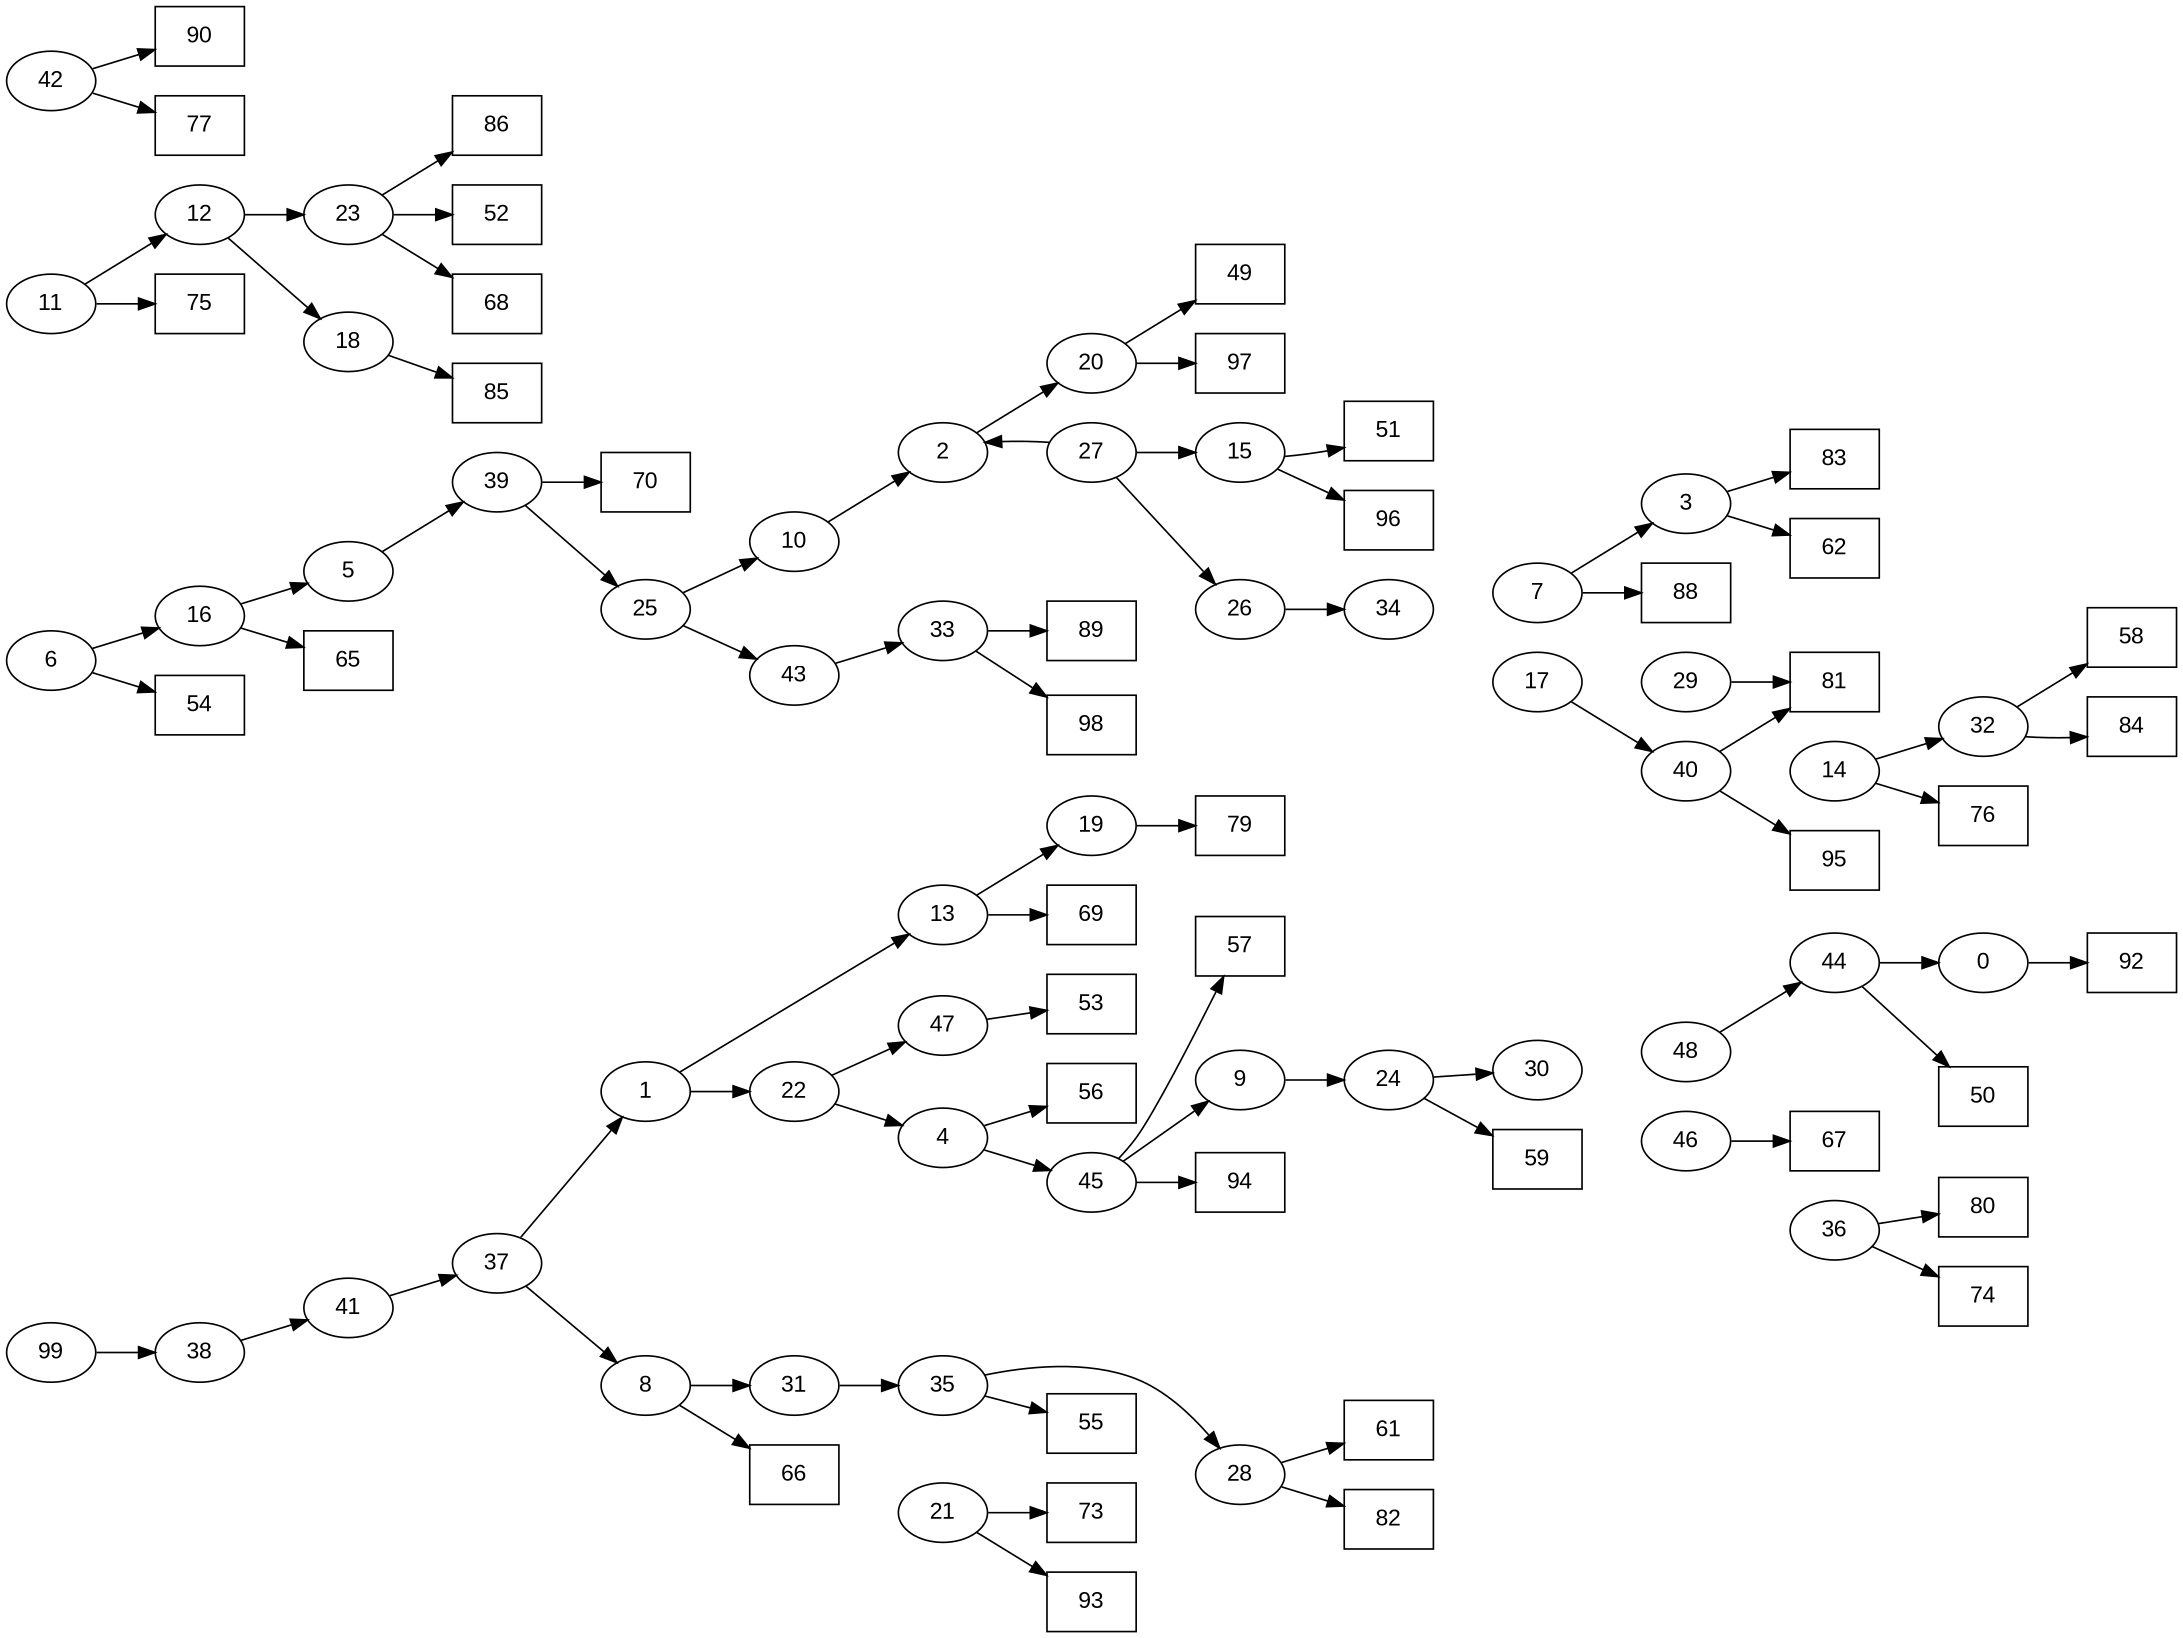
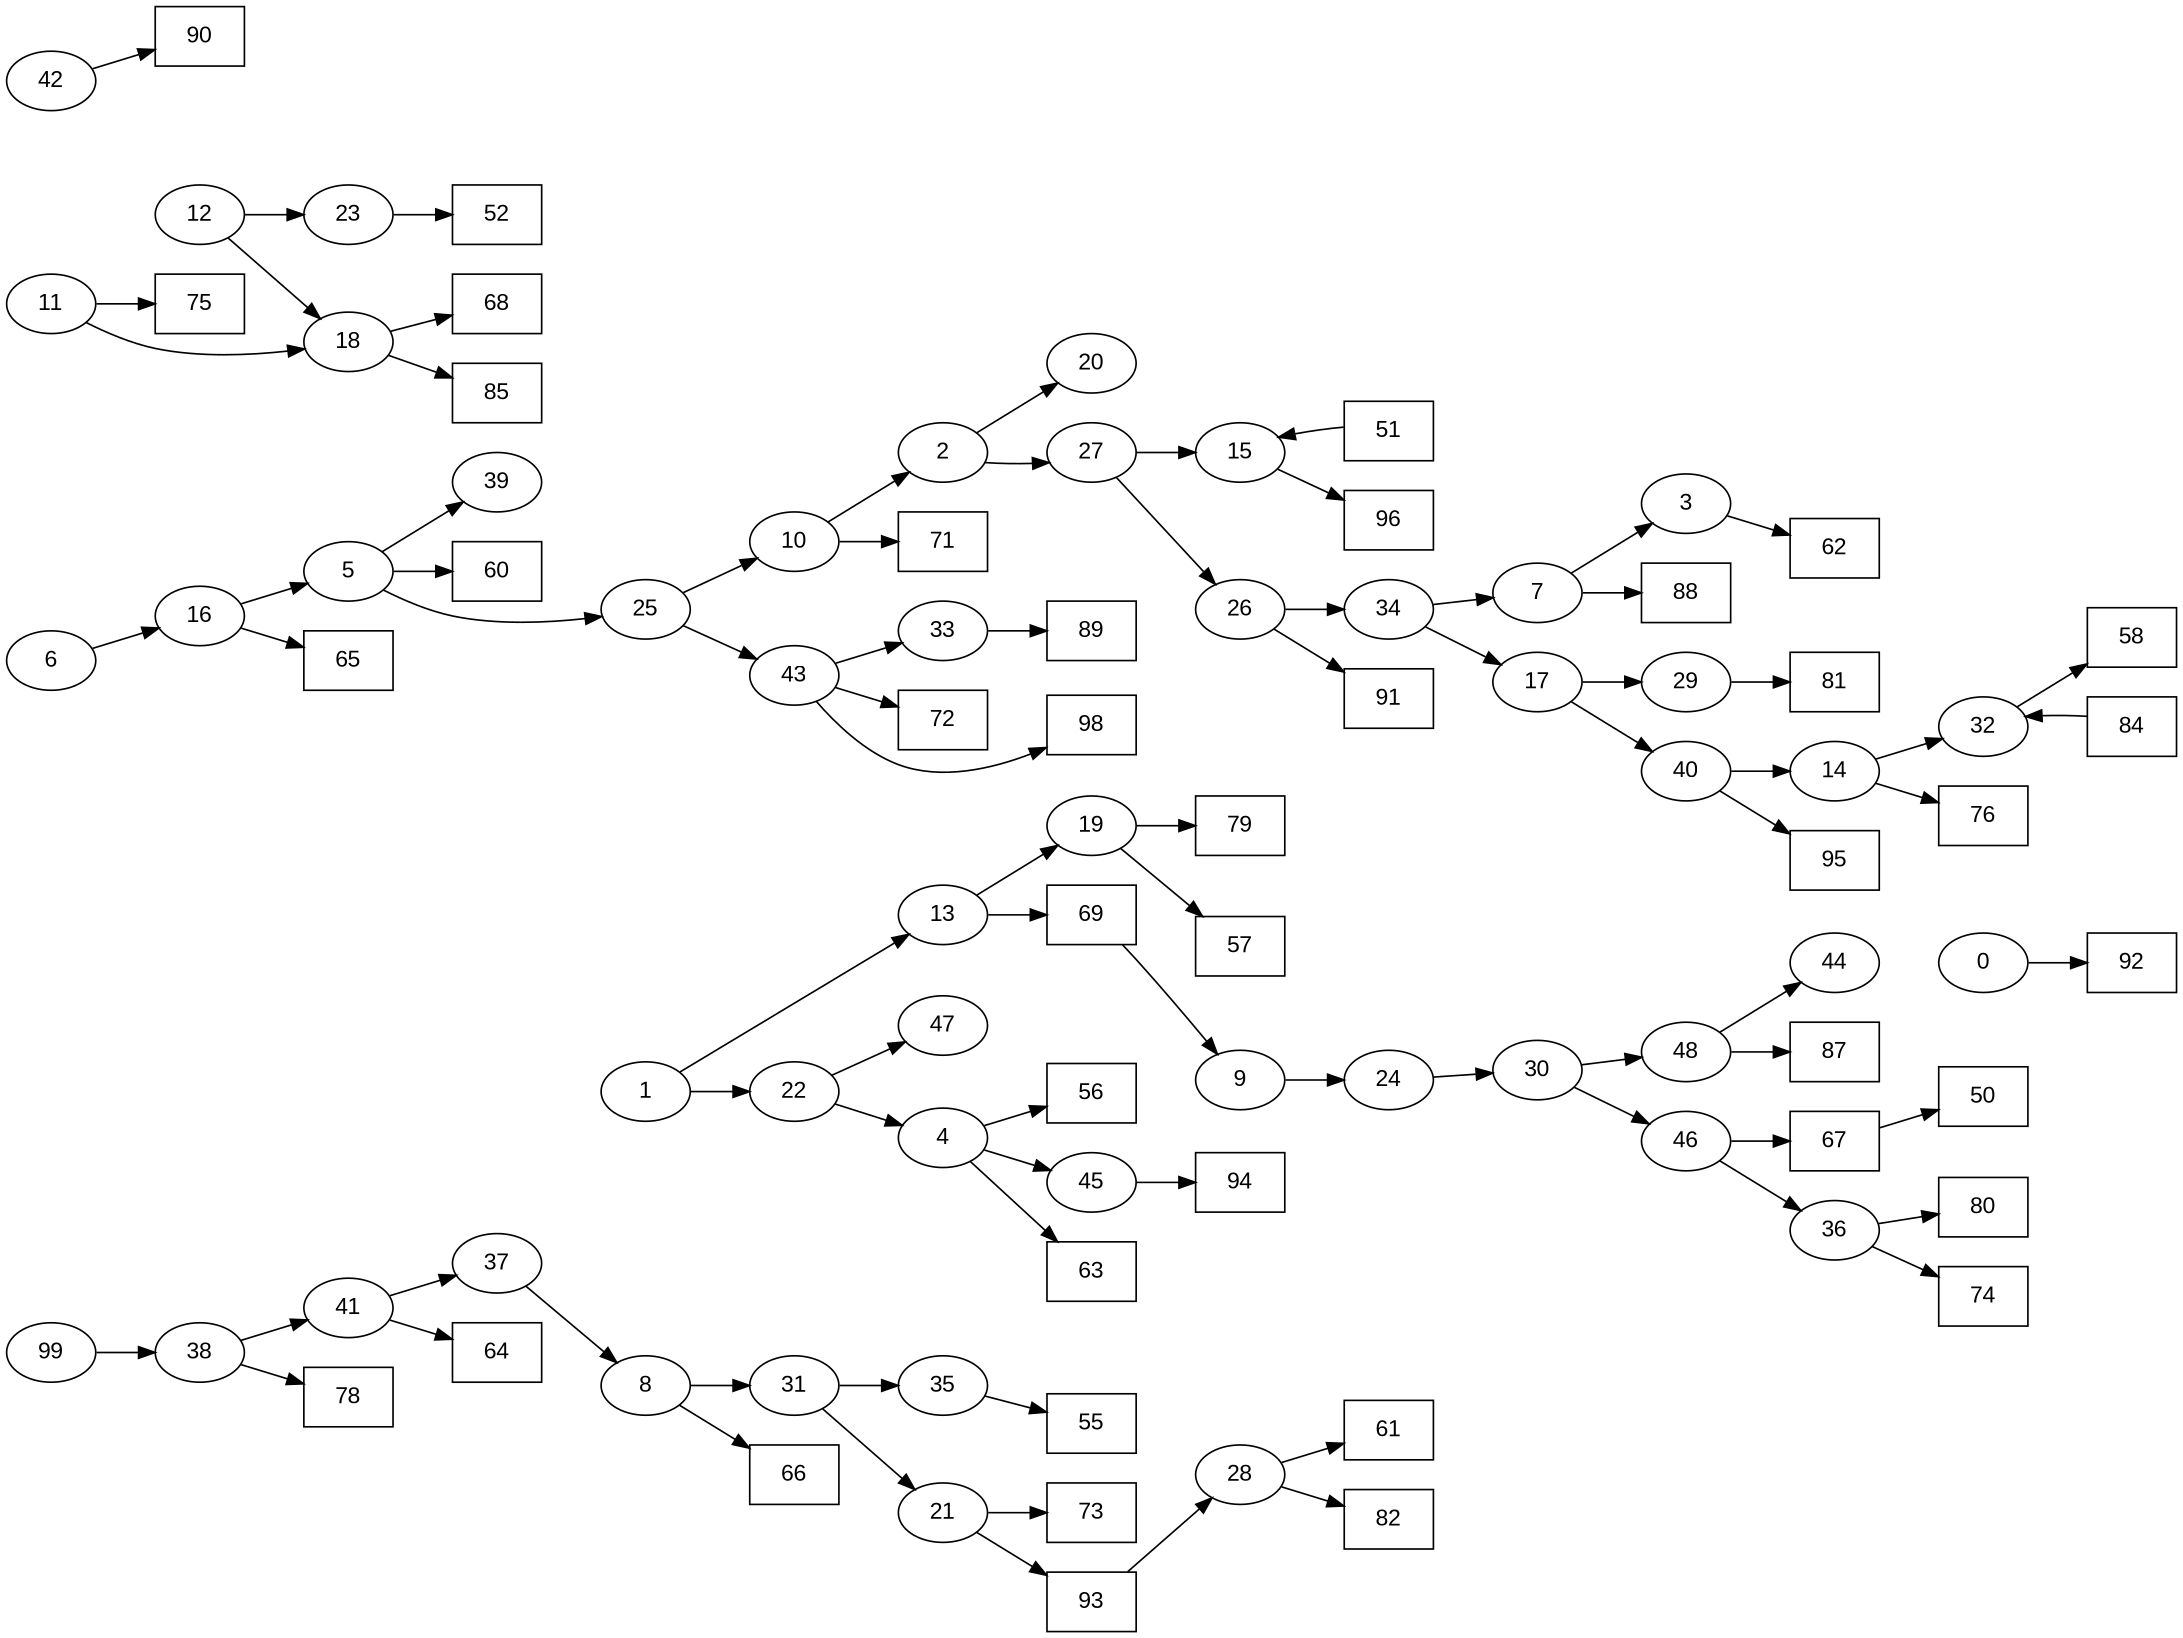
node "77": removed
node "86": removed
edge "23" -> "68": now "18" -> "68"
edge "11" -> "12": now "11" -> "18"
node "49": removed
node "97": removed
edge "27" -> "2": reversed
edge "15" -> "51": reversed
node "83": removed
node "70": removed
edge "39" -> "25": now "5" -> "25"
node "71": added
node "60": added
edge "34" -> "7": added
edge "34" -> "17": added
edge "33" -> "98": now "43" -> "98"
edge "17" -> "29": added
node "91": added
node "54": removed
node "72": added
edge "40" -> "81": now "40" -> "14"
edge "32" -> "84": reversed
edge "44" -> "0": removed
node "53": removed
edge "44" -> "50": now "67" -> "50"
node "87": added
edge "30" -> "48": added
edge "45" -> "57": now "19" -> "57"
edge "30" -> "46": added
edge "45" -> "9": now "69" -> "9"
node "59": removed
edge "46" -> "36": added
edge "37" -> "1": removed
node "63": added
node "64": added
edge "35" -> "28": now "93" -> "28"
node "78": added
edge "31" -> "21": added
